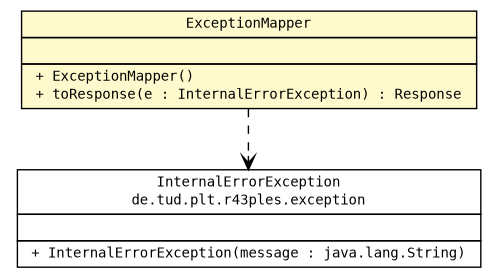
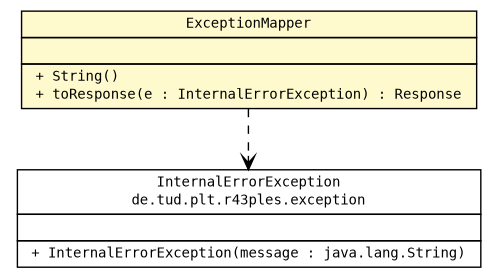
node "ExceptionMapper": text "+ ExceptionMapper()" -> "+ String()"
